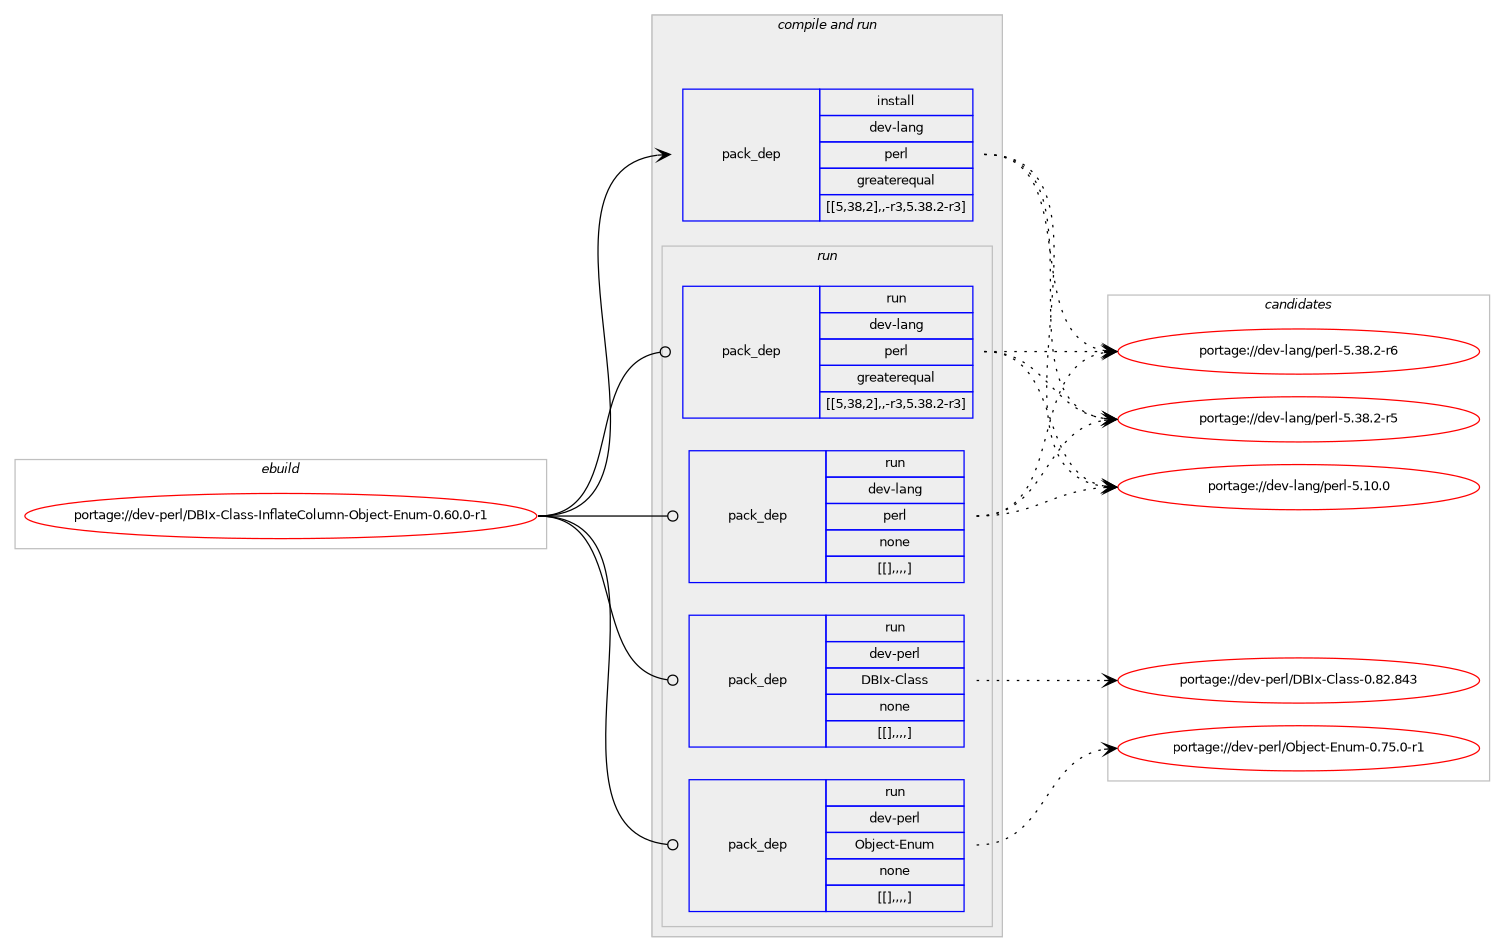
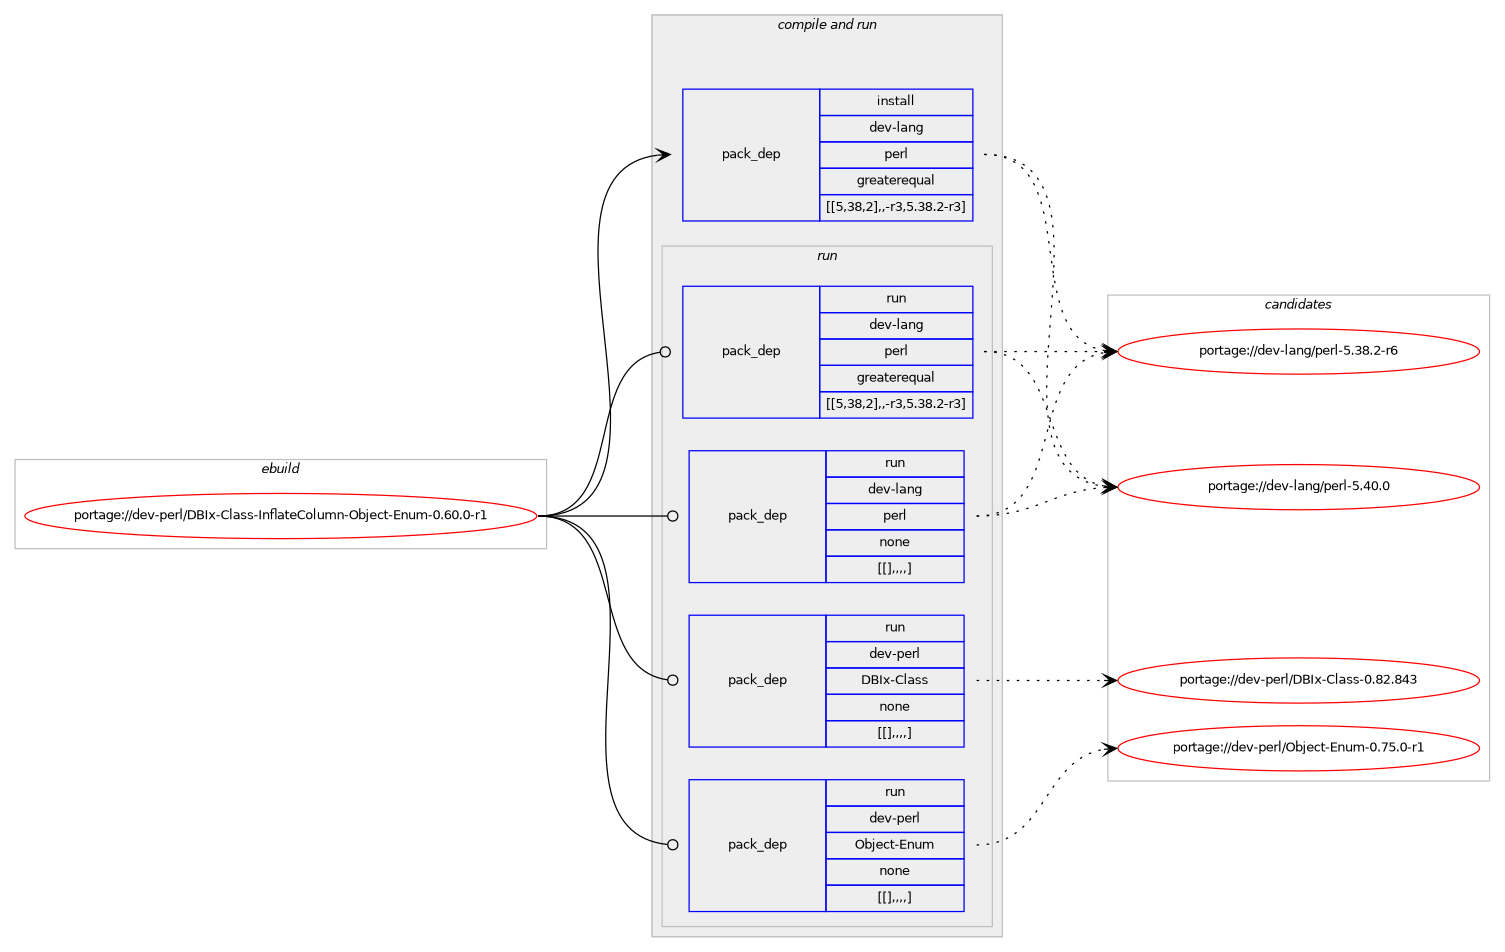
node "portage://dev-lang/perl-5.38.2-r5": removed
node "portage://dev-lang/perl-5.10.0": label "portage://dev-lang/perl-5.10.0" -> "portage://dev-lang/perl-5.40.0"
